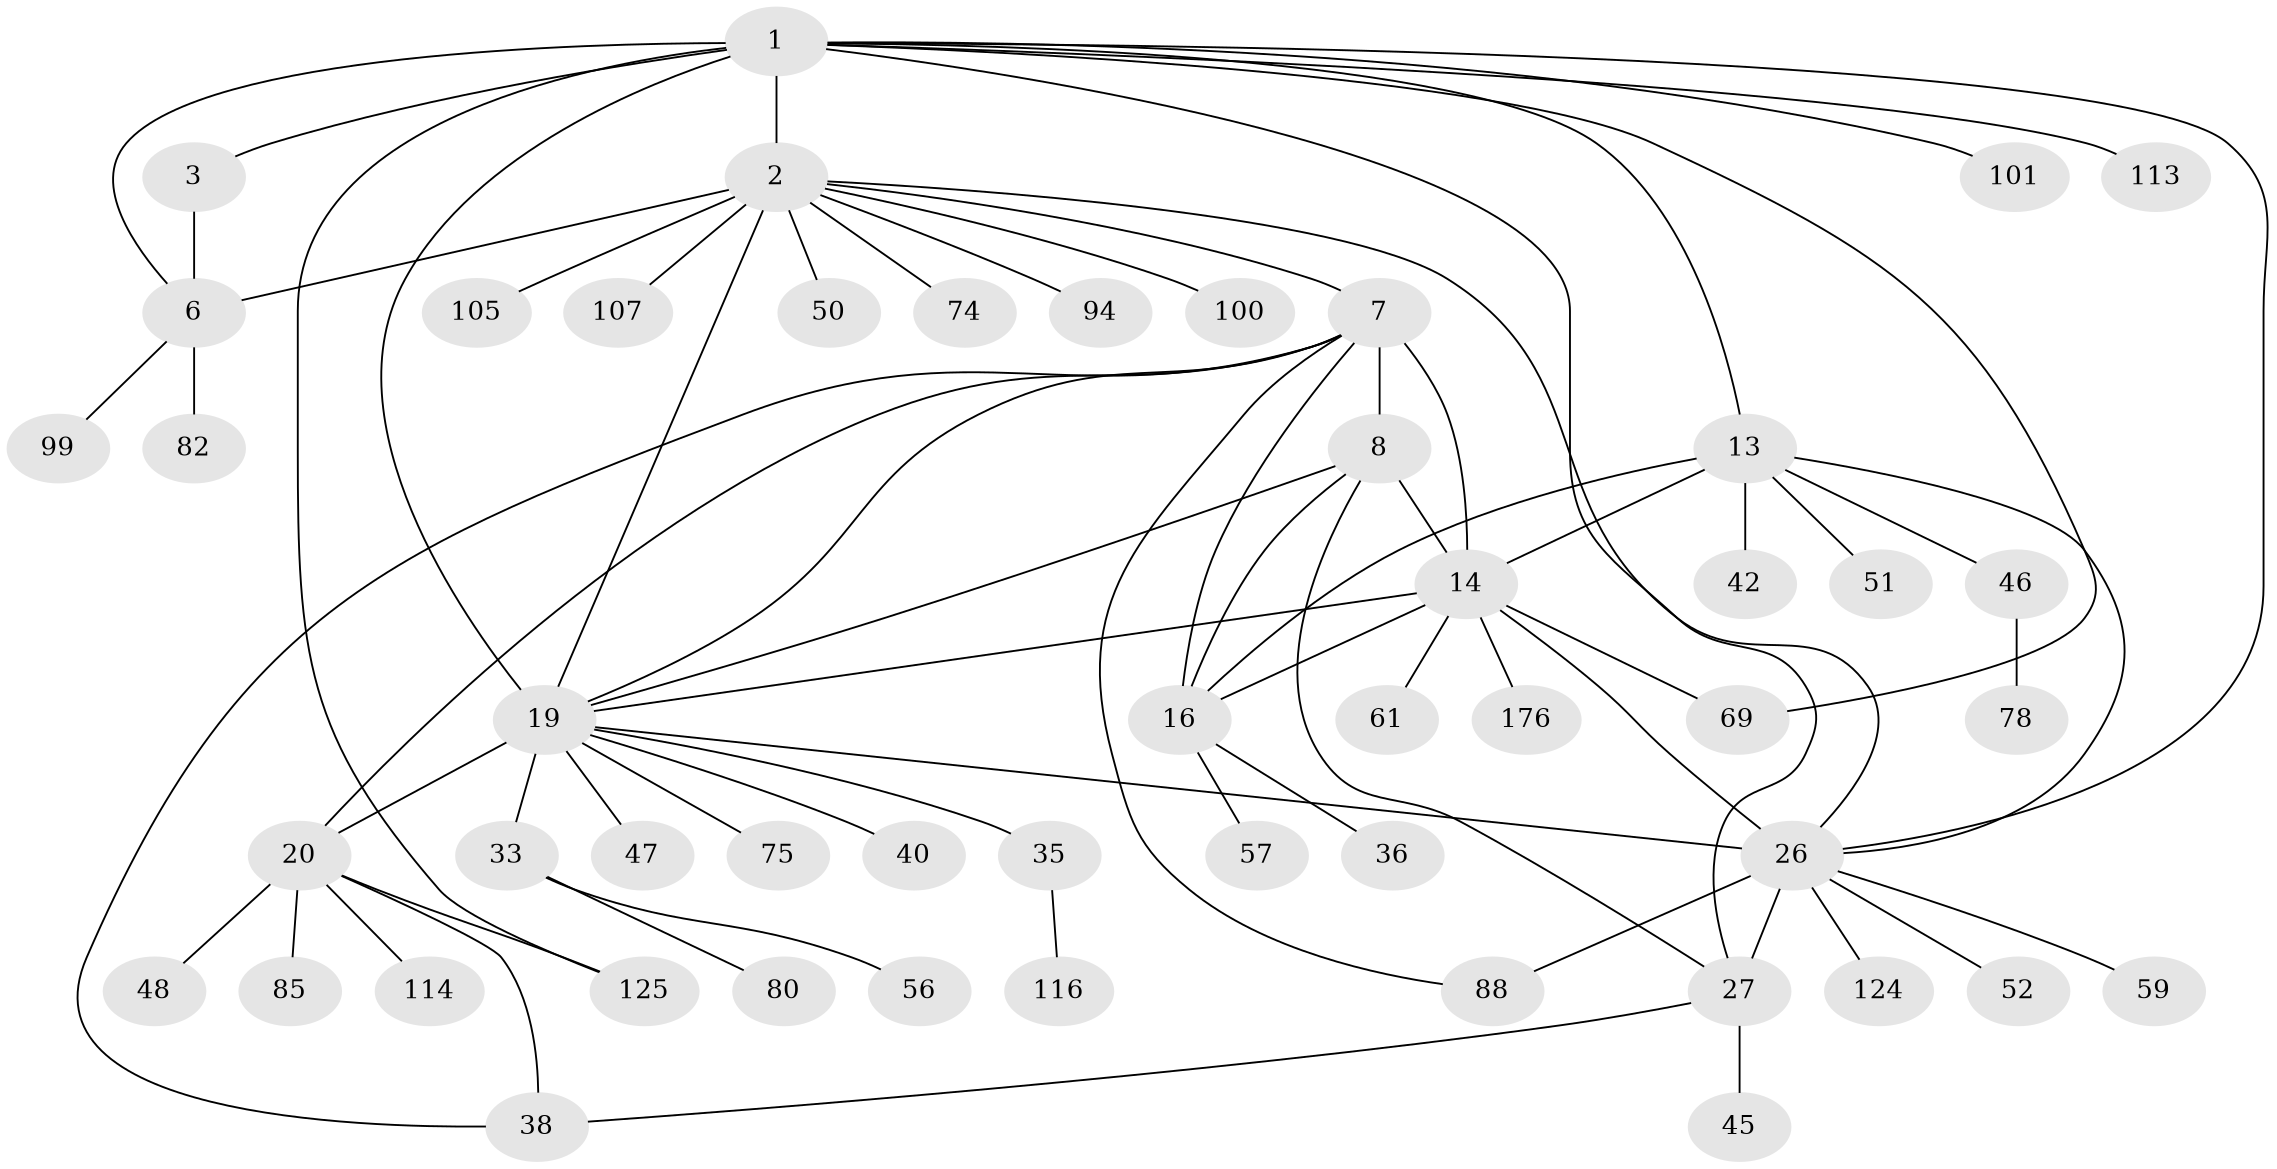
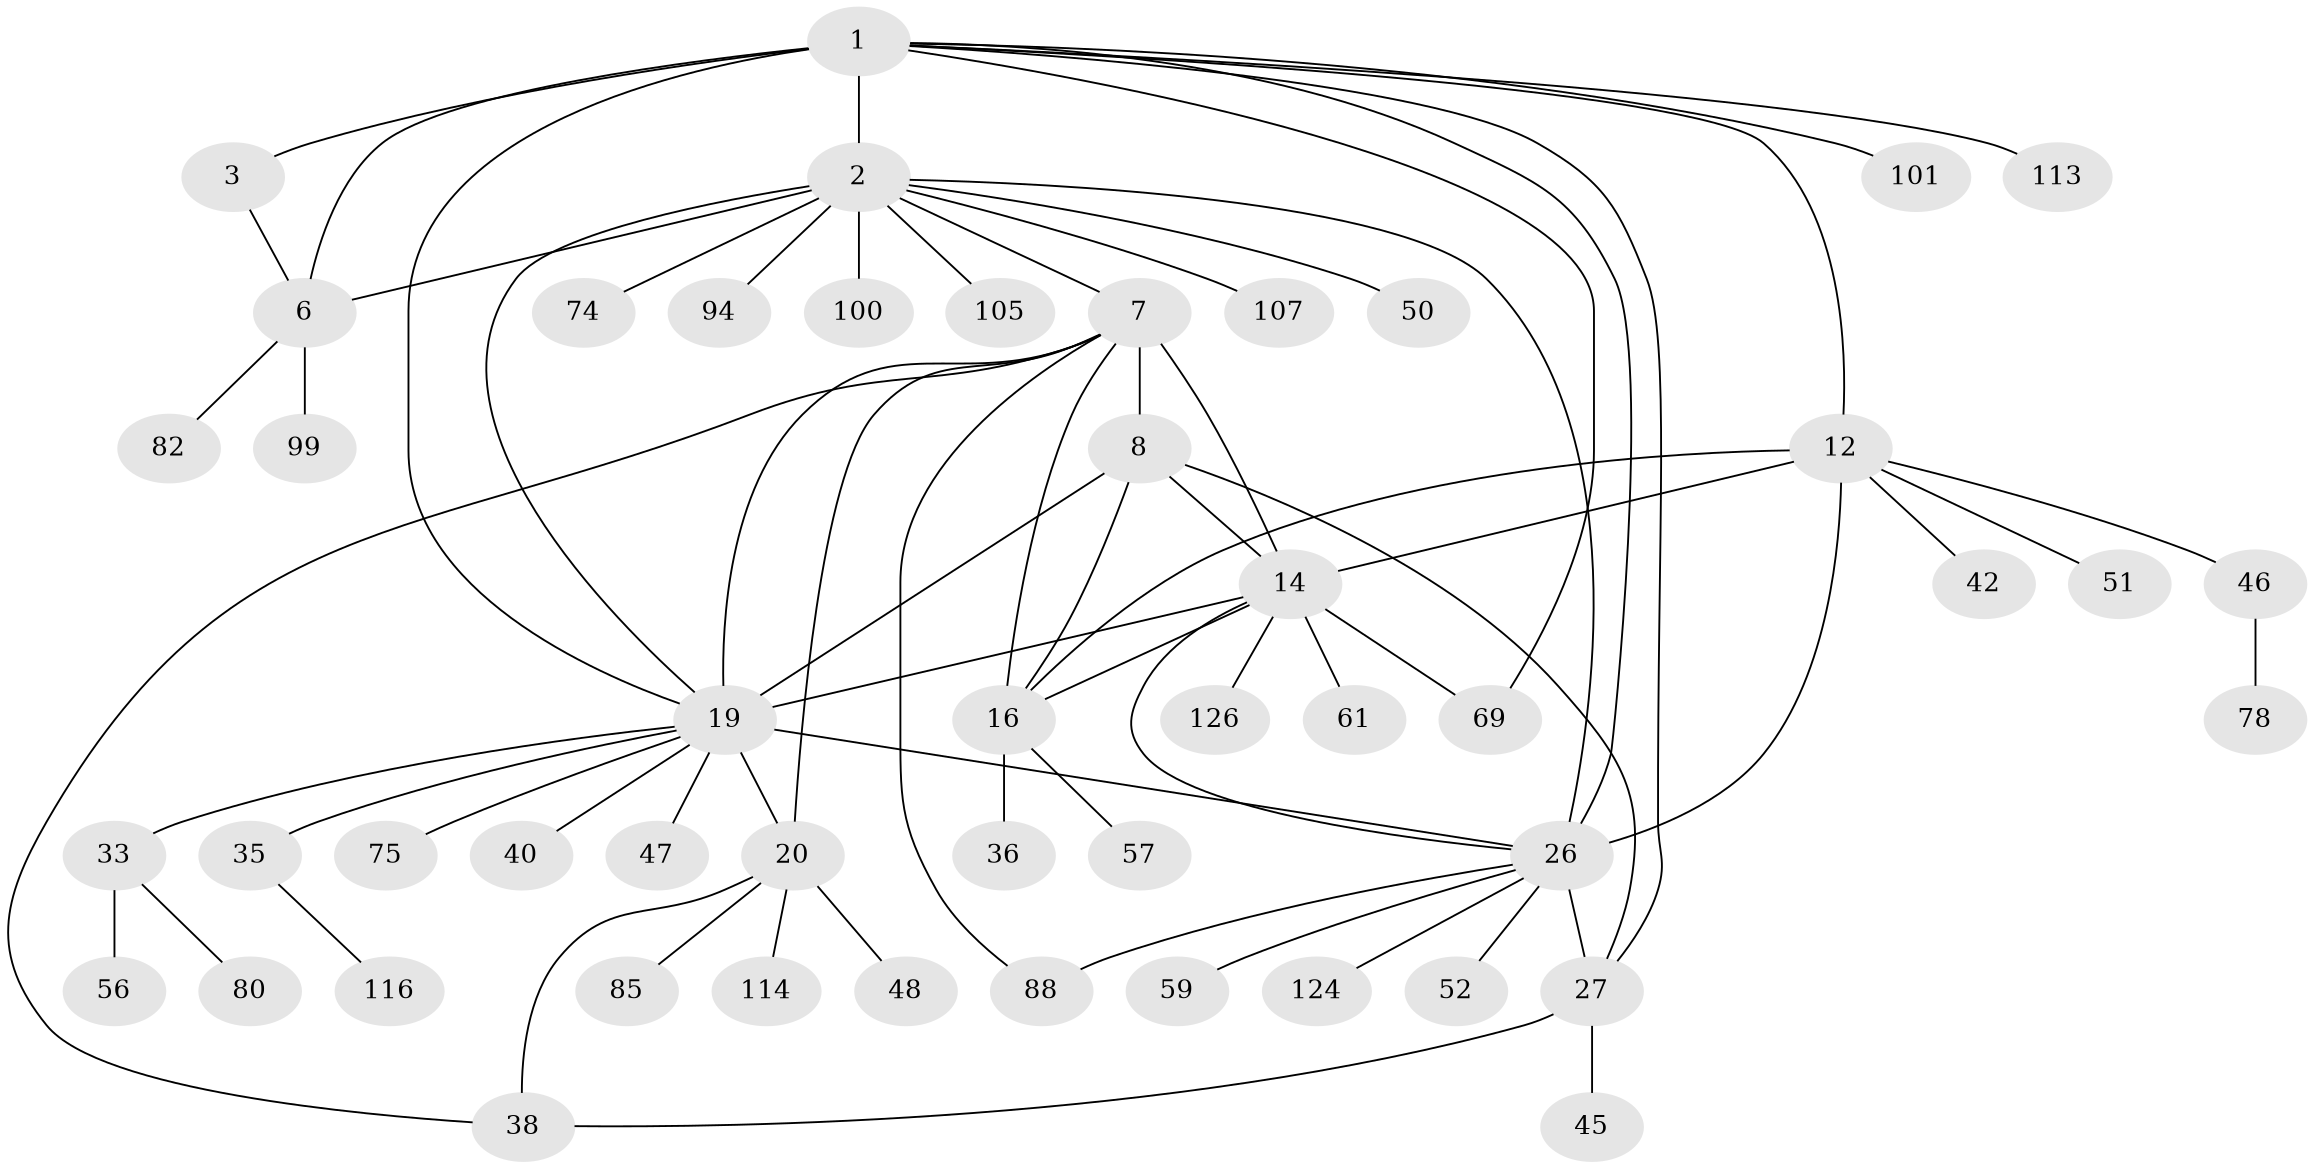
node "13": label "13" -> "12"
node "176": label "176" -> "126"
node "125": removed
